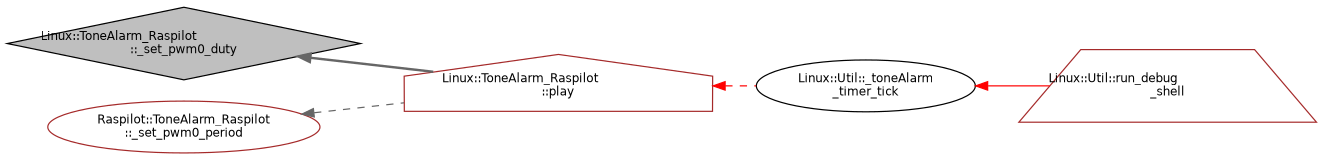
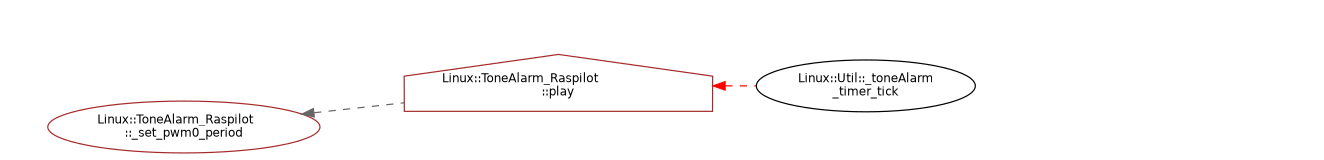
node "Linux::ToneAlarm_Raspilot ::_set_pwm0_duty": removed
node "Linux::Util::run_debug _shell": removed
node "Raspilot::ToneAlarm_Raspilot ::_set_pwm0_period": label "Raspilot::ToneAlarm_Raspilot ::_set_pwm0_period" -> "Linux::ToneAlarm_Raspilot ::_set_pwm0_period"
